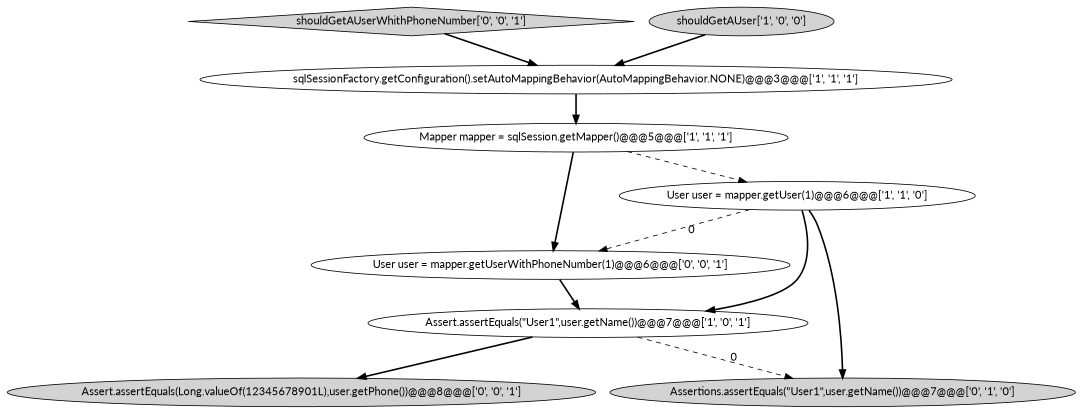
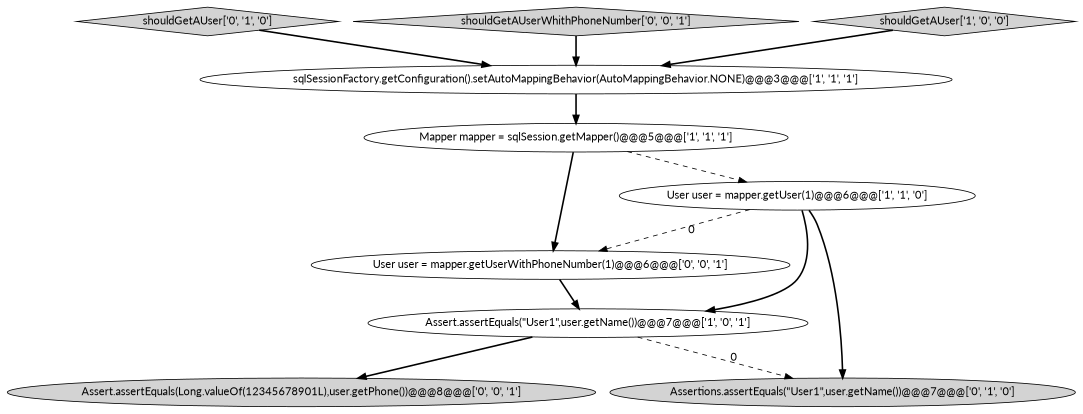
node "shouldGetAUser['0', '1', '0']": added
node "shouldGetAUser['1', '0', '0']": shape ellipse -> diamond
